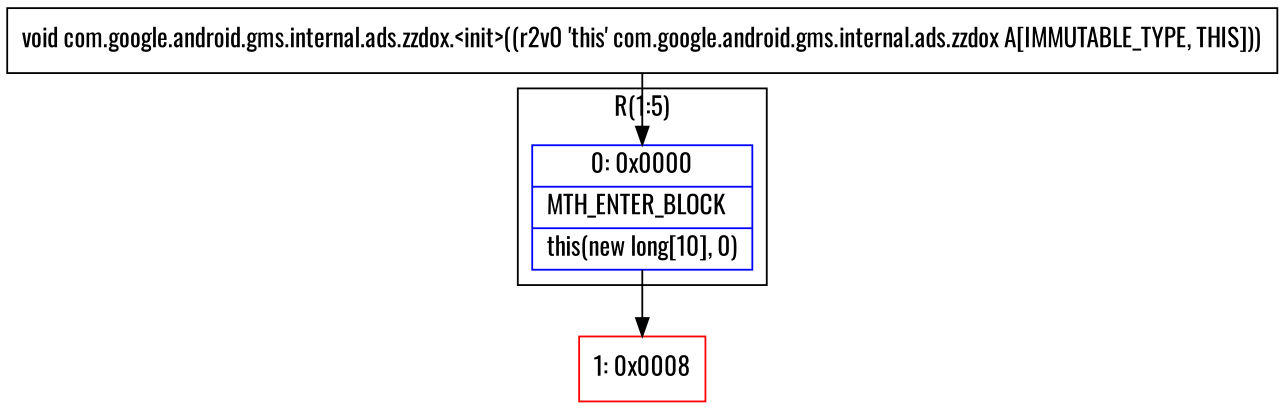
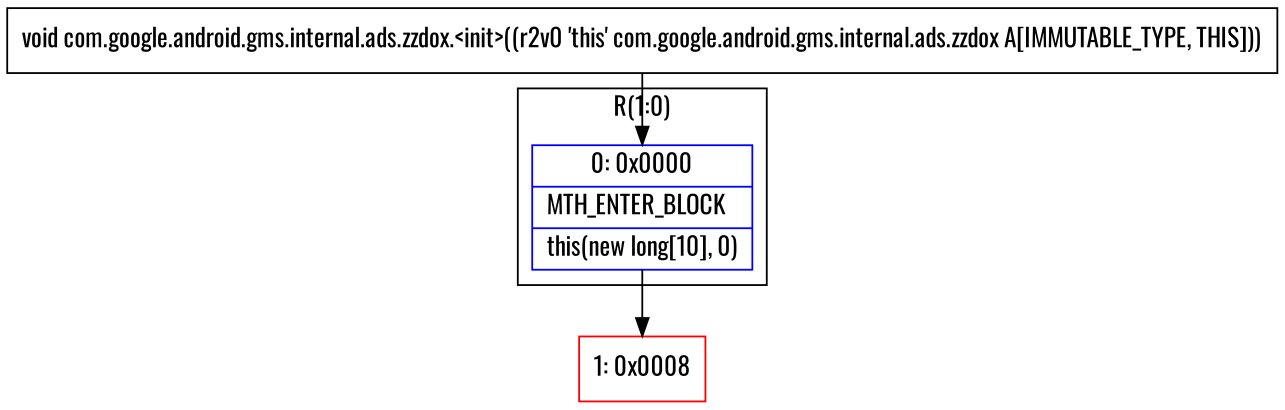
cluster "R(1:5)": label "R(1:5)" -> "R(1:0)"
